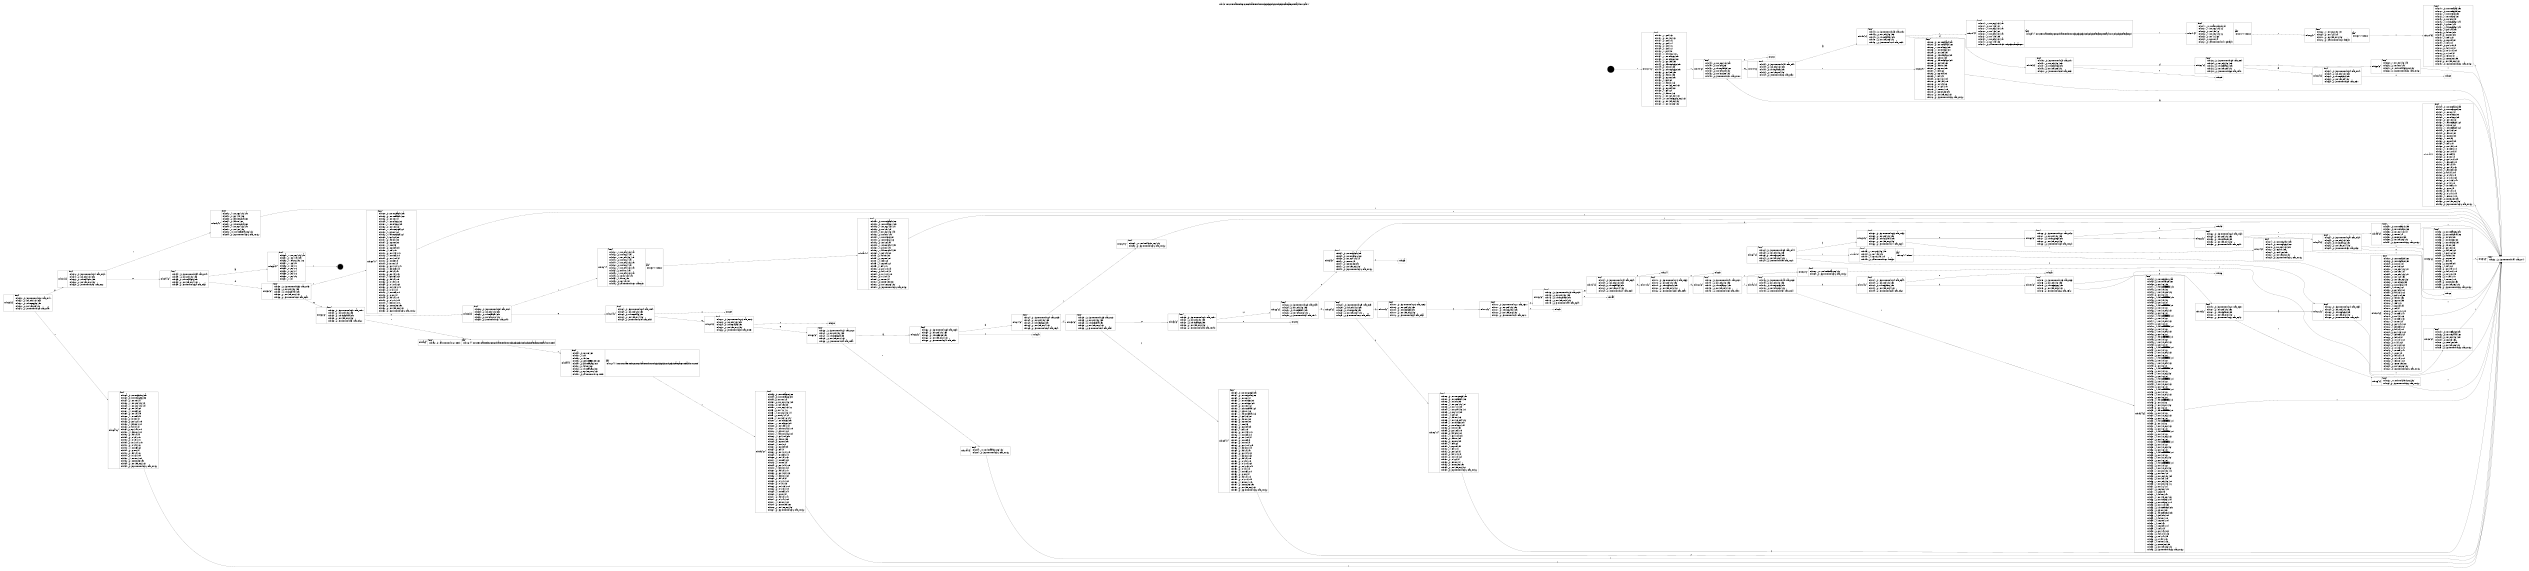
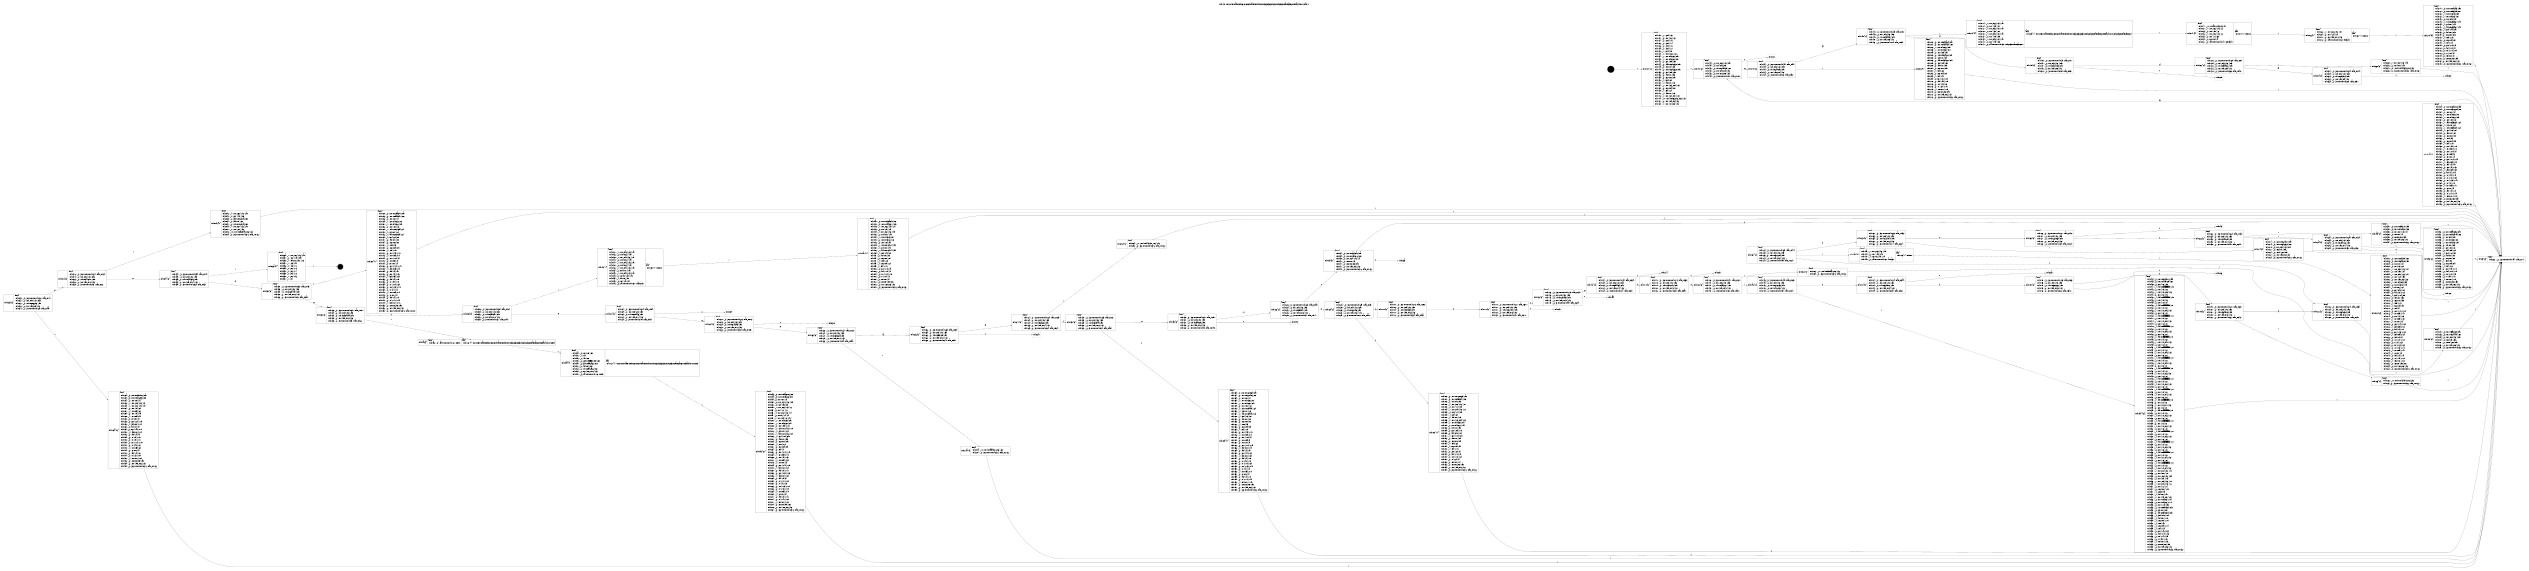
edge "0x401594 [28]" -> "0x40238a [24]": label " 35" -> " 1"
